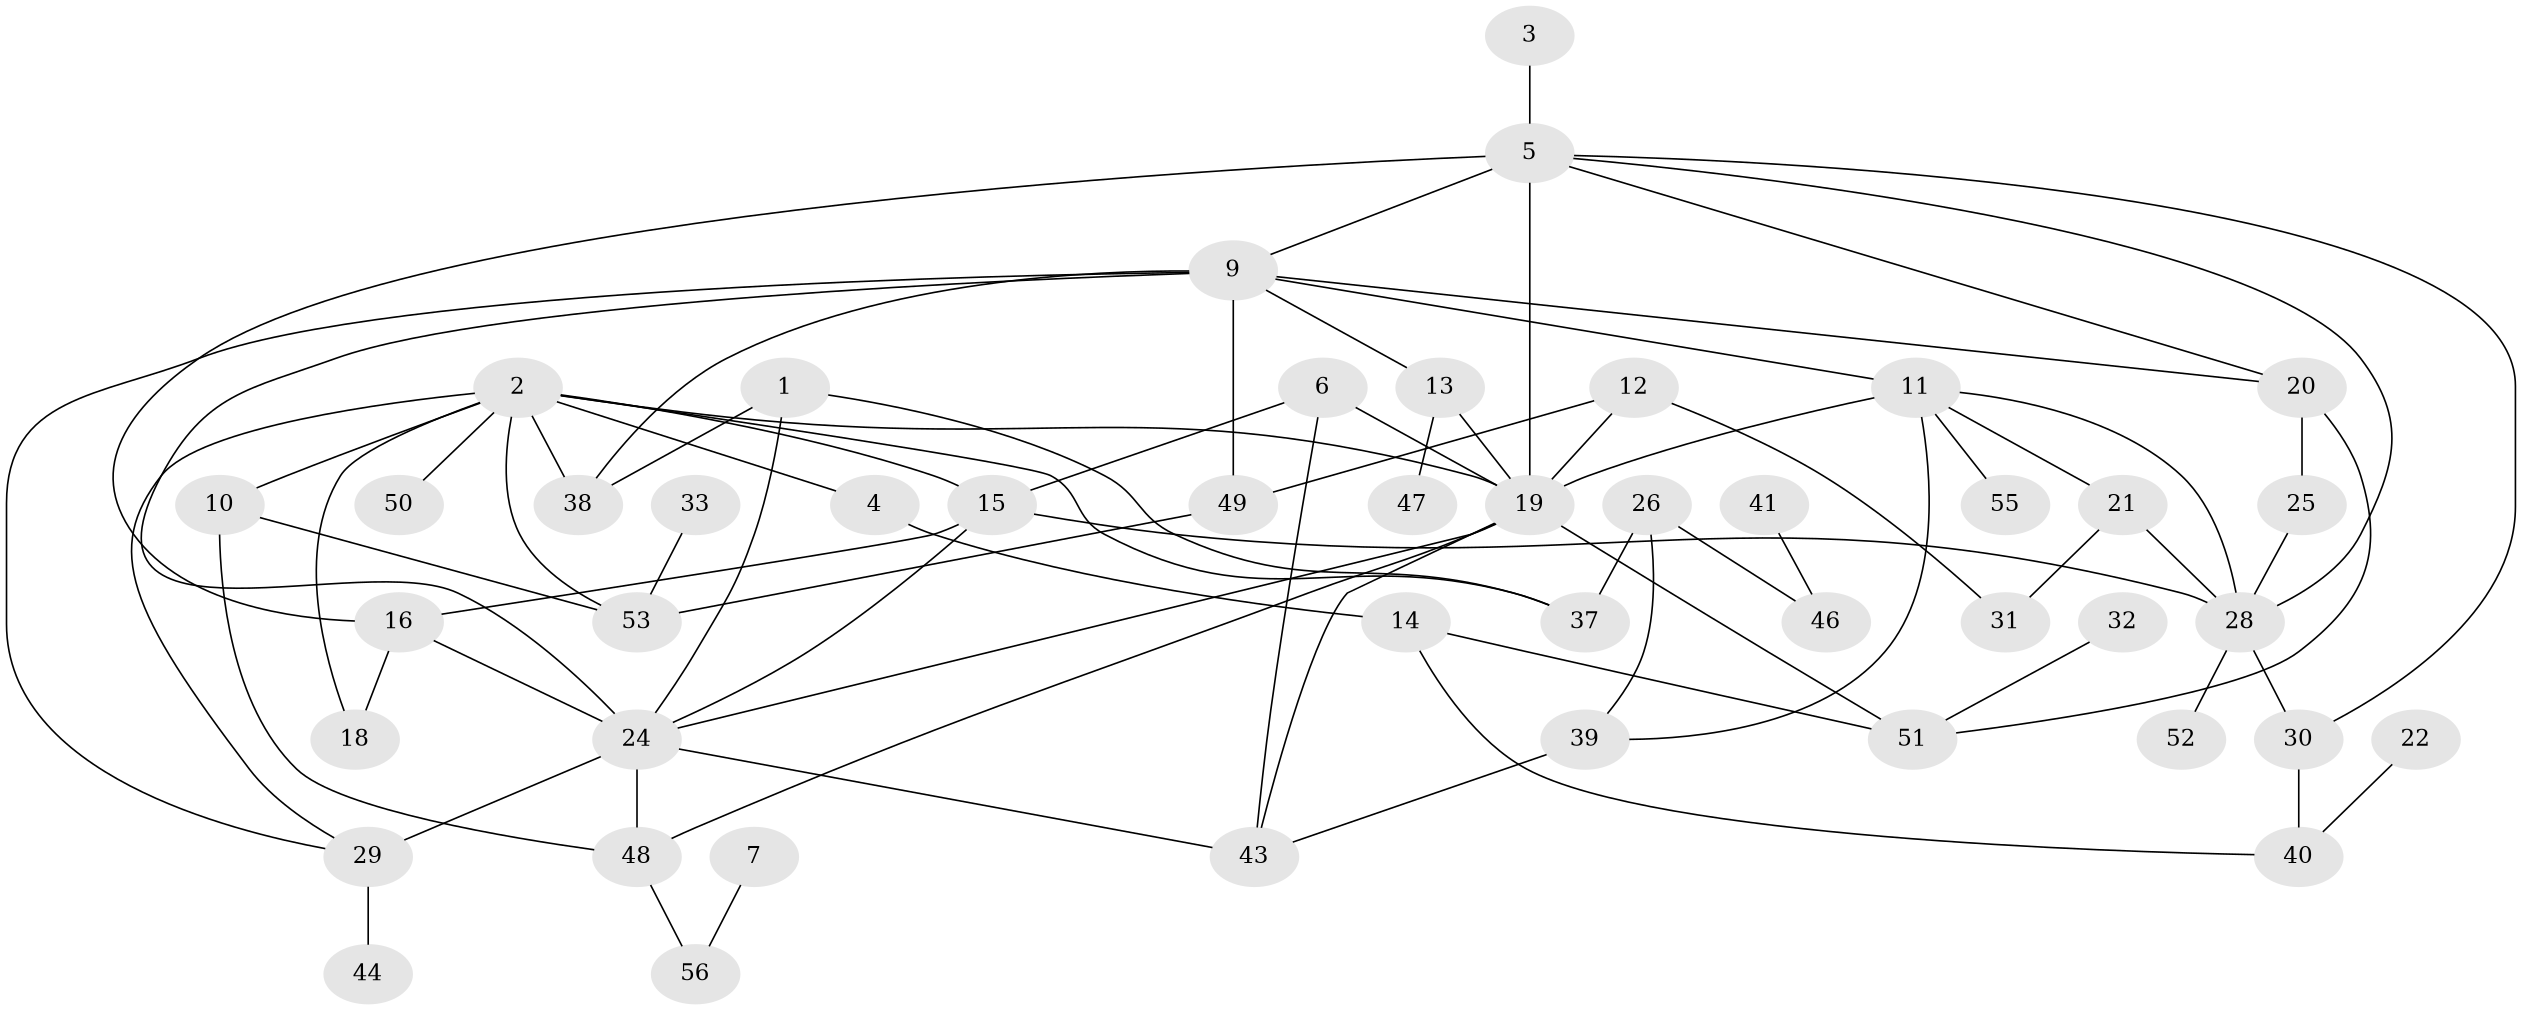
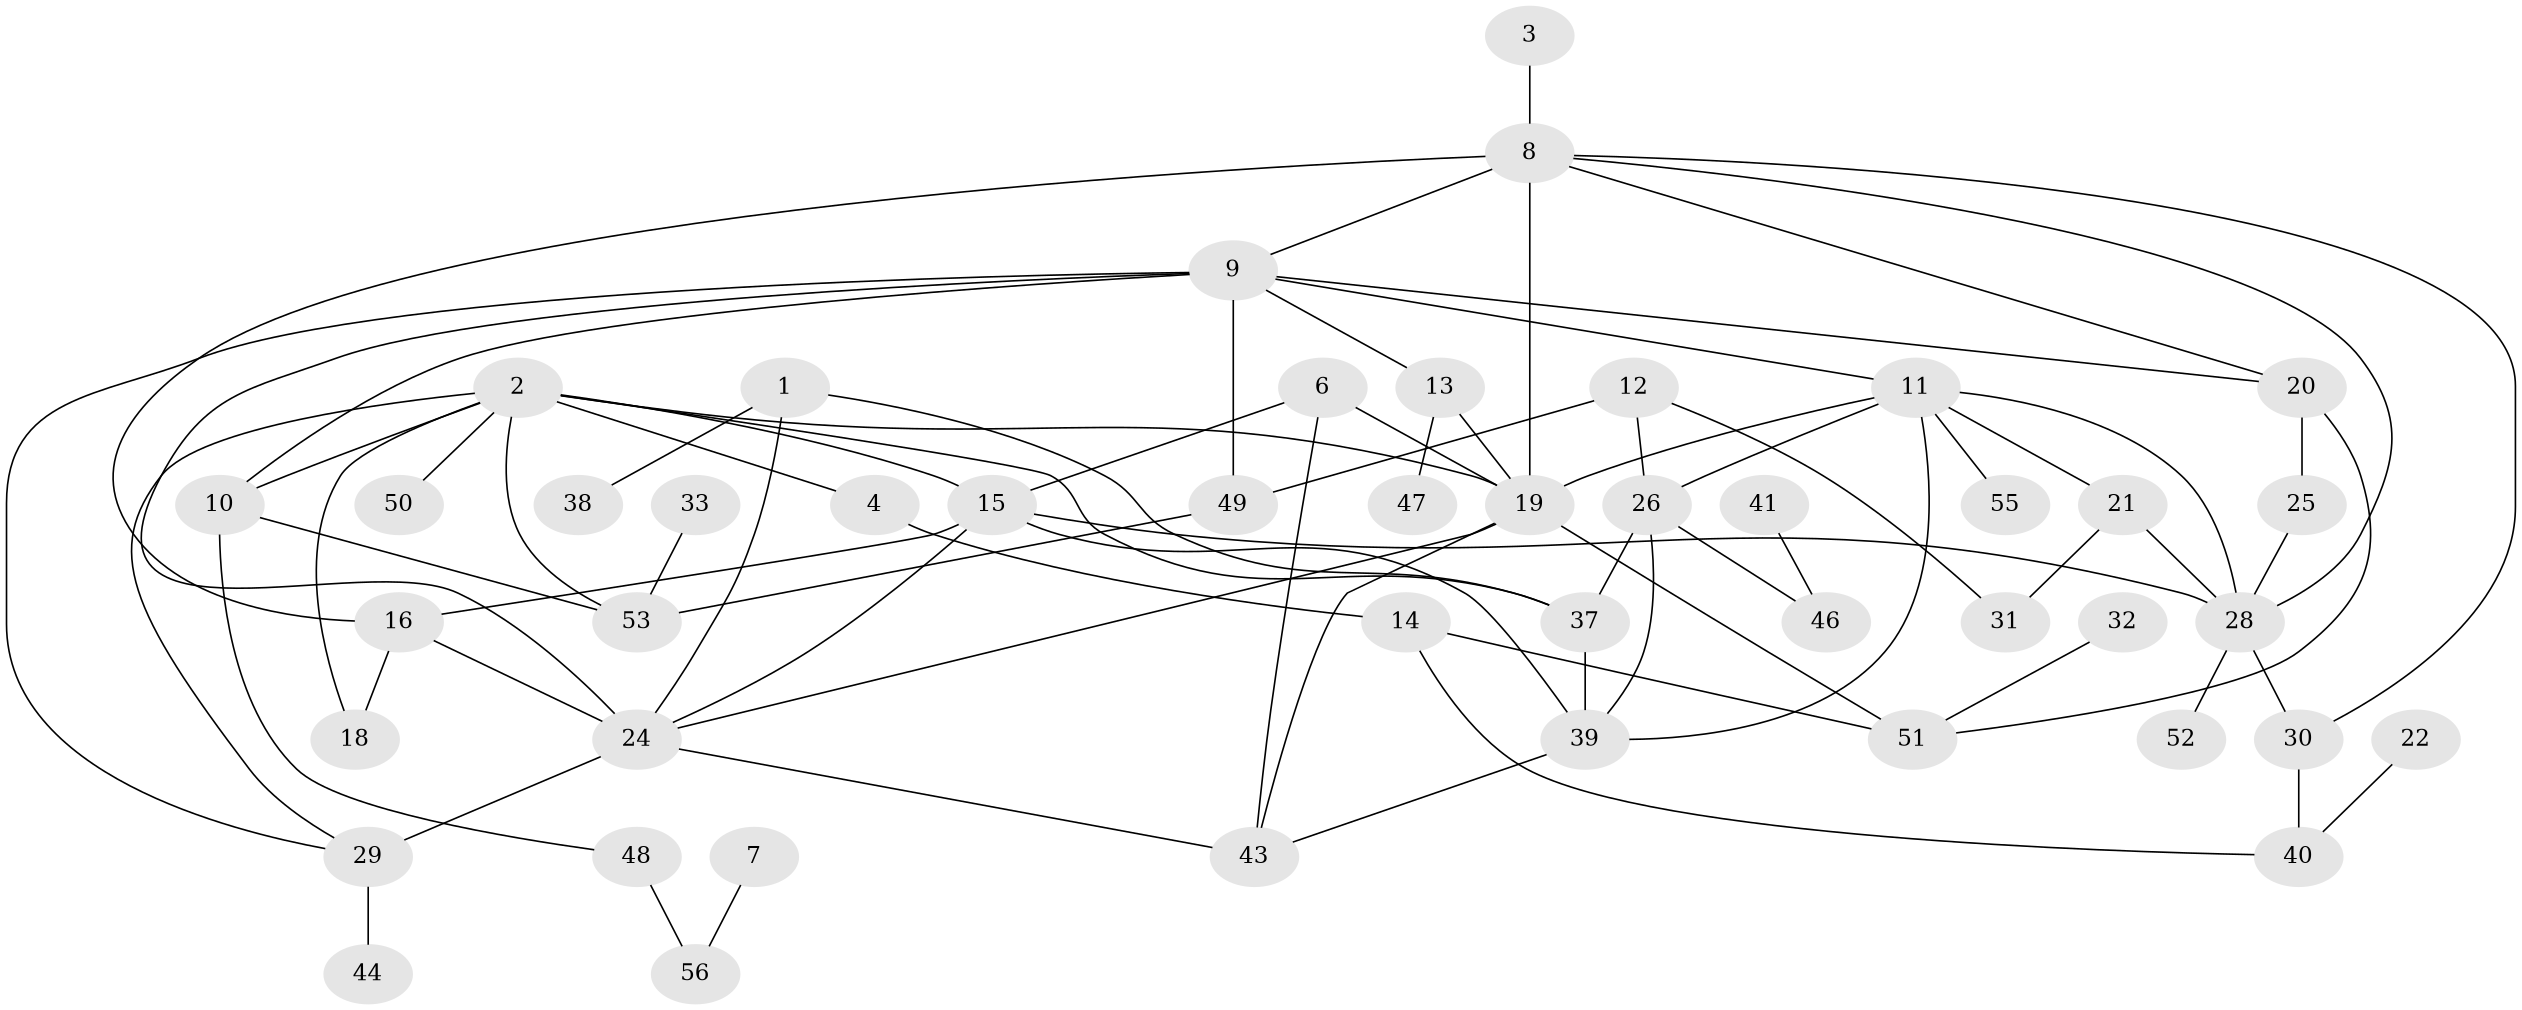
node "5": label "5" -> "8"
edge "9" -- "38": now "9" -- "10"
edge "11" -- "26": added
edge "2" -- "38": removed
edge "12" -- "19": now "12" -- "26"
edge "15" -- "39": added
edge "19" -- "48": removed
edge "37" -- "39": added
edge "24" -- "48": removed
